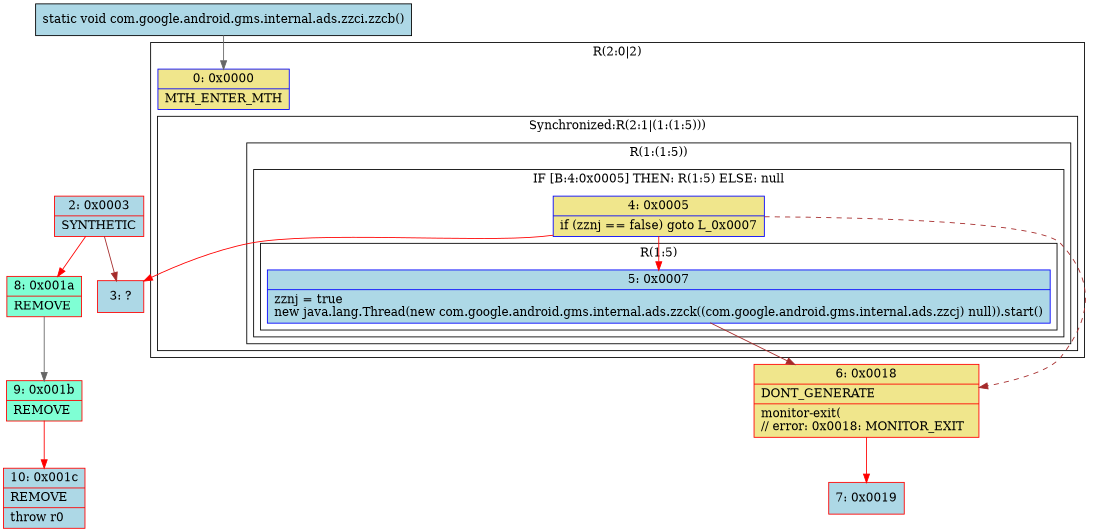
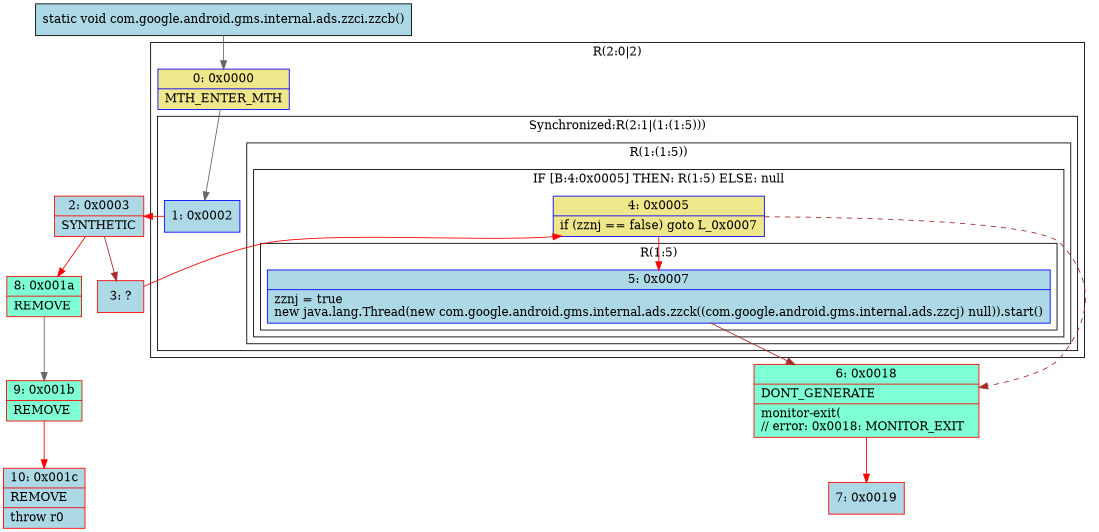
node "1: 0x0002": added
edge "4: 0x0005" -> "3: ?": reversed
node "6: 0x0018": fillcolor khaki -> aquamarine
